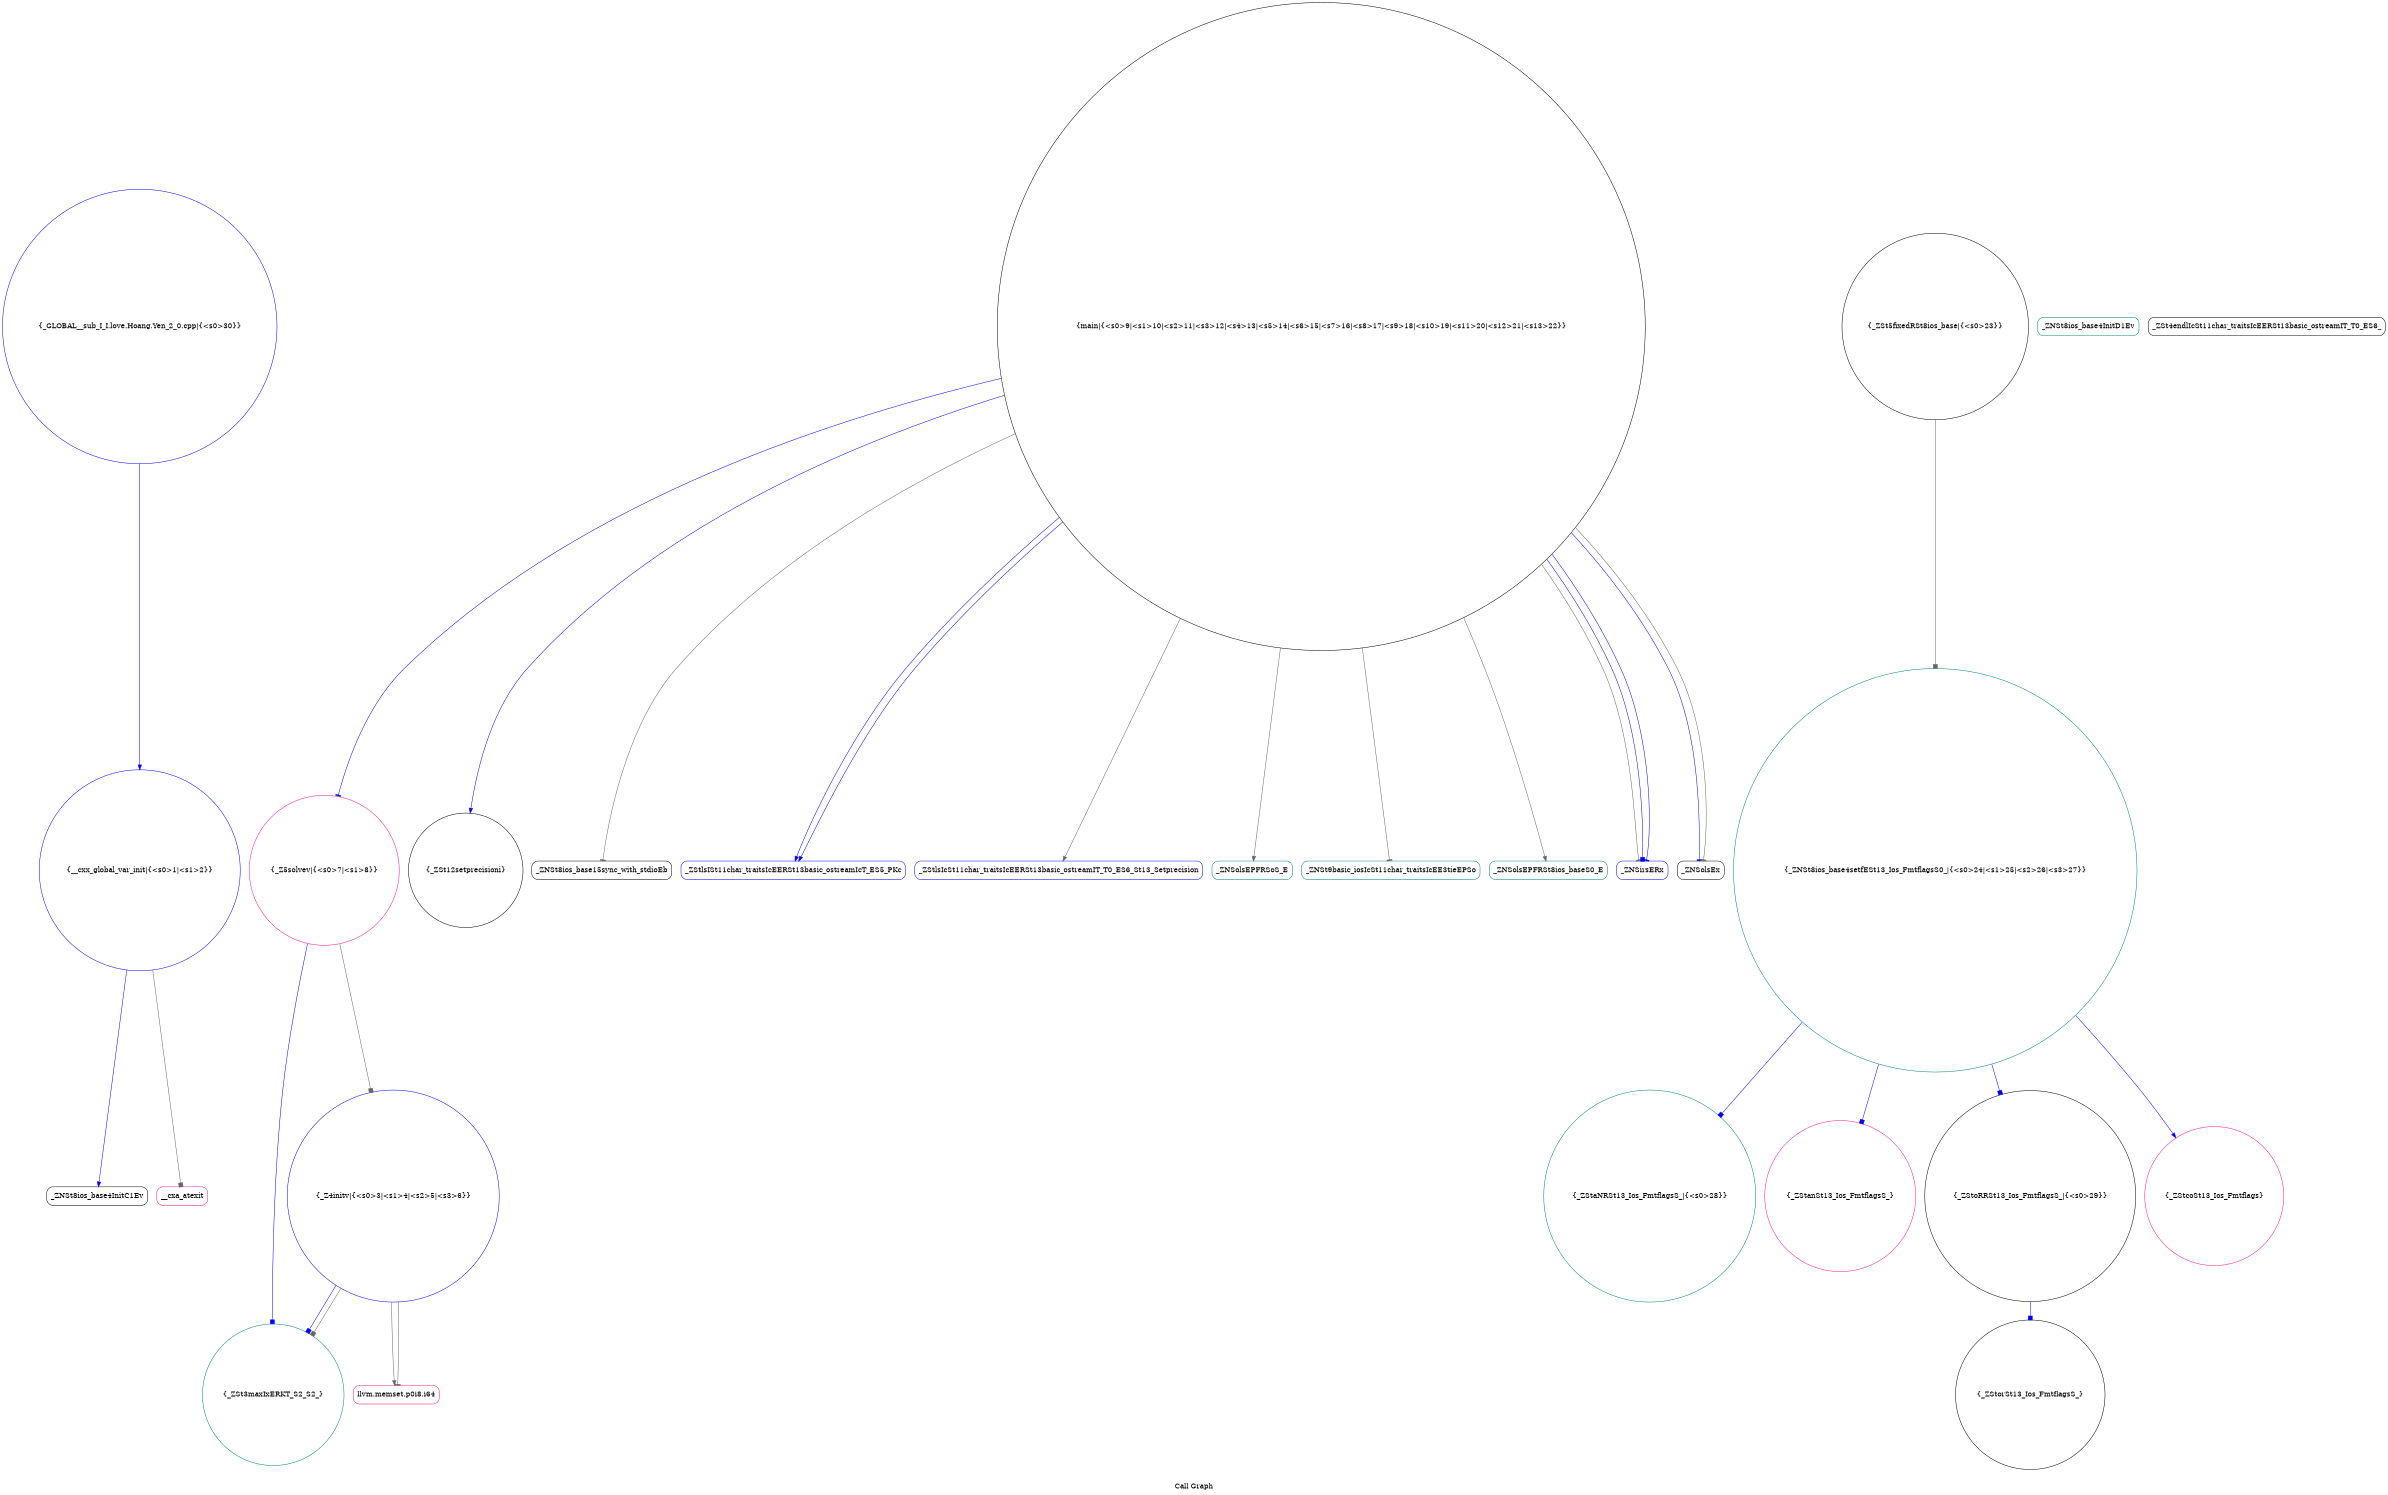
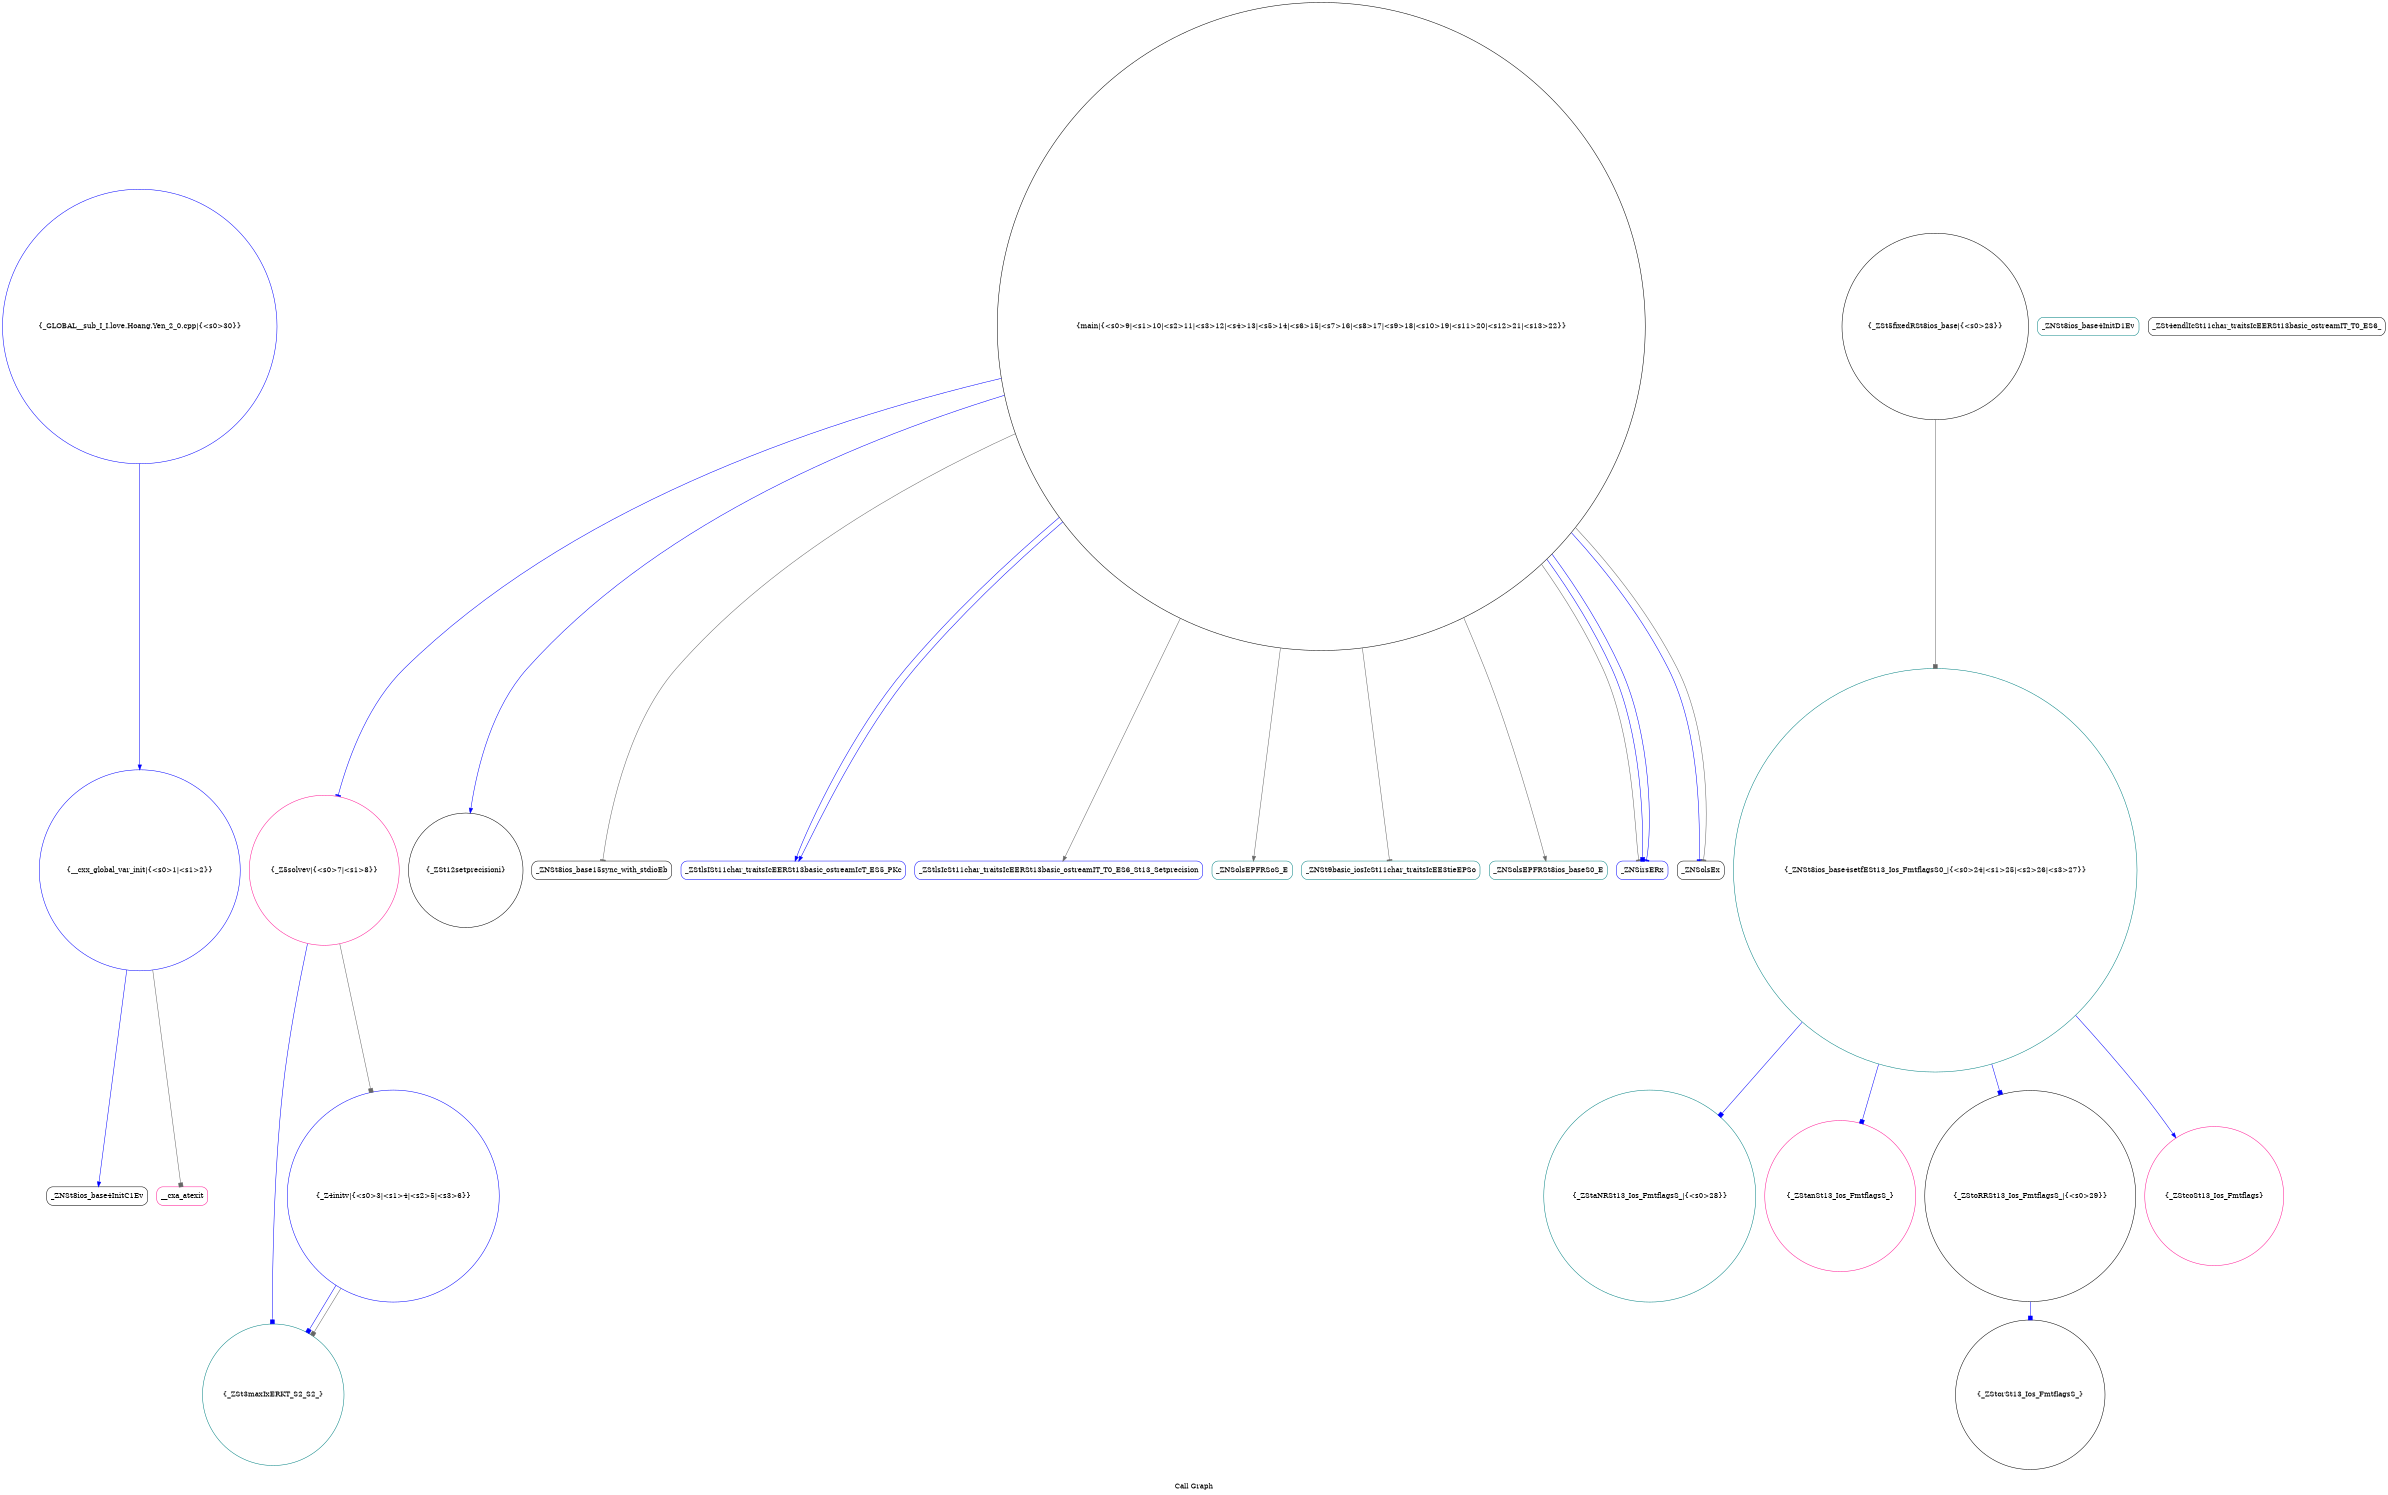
node "llvm.memset.p0i8.i64": removed
